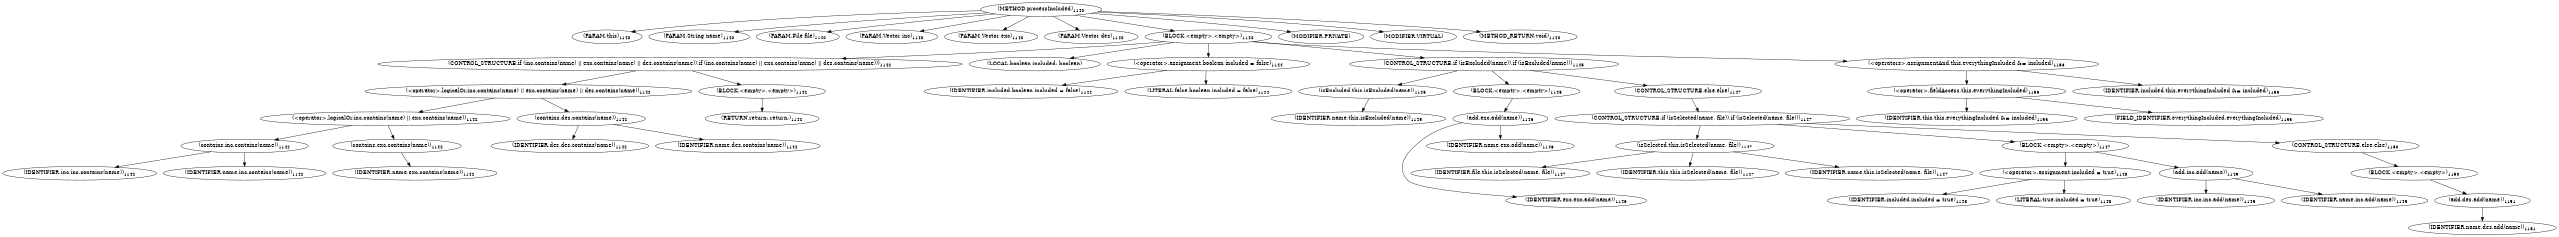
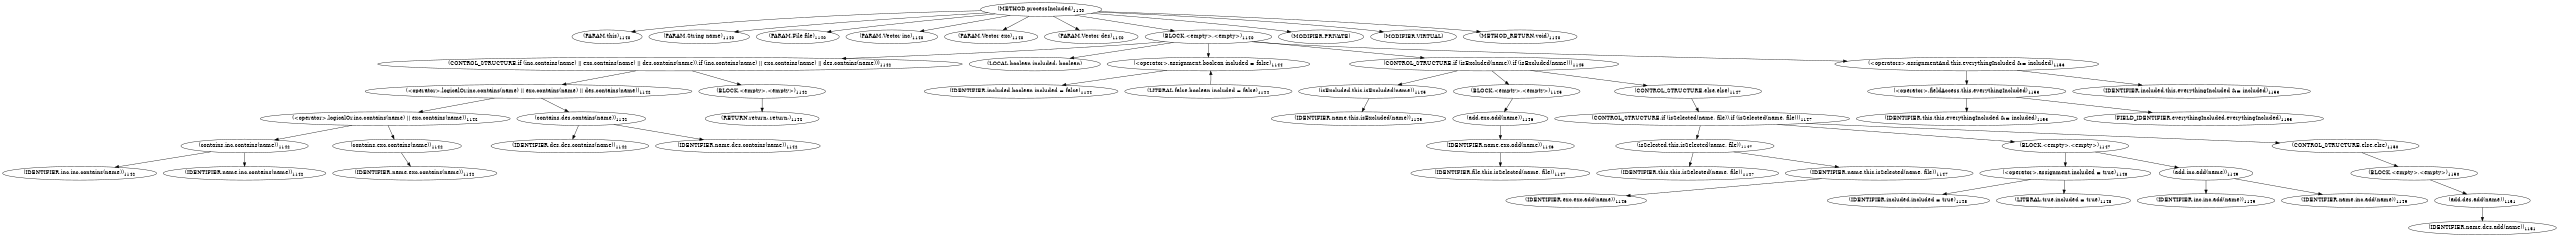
edge "(<operator>.assignment,boolean included = false)" -> "(LITERAL,false,boolean included = false)": reversed
edge "(isSelected,this.isSelected(name, file))" -> "(IDENTIFIER,file,this.isSelected(name, file))": now "(IDENTIFIER,name,exc.add(name))" -> "(IDENTIFIER,file,this.isSelected(name, file))"
edge "(add,exc.add(name))" -> "(IDENTIFIER,exc,exc.add(name))": now "(IDENTIFIER,name,this.isSelected(name, file))" -> "(IDENTIFIER,exc,exc.add(name))"
